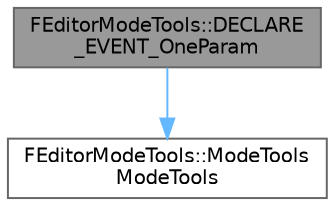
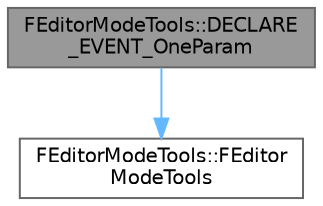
node "FEditorModeTools::ModeTools ModeTools": label "FEditorModeTools::ModeTools ModeTools" -> "FEditorModeTools::FEditor ModeTools"
